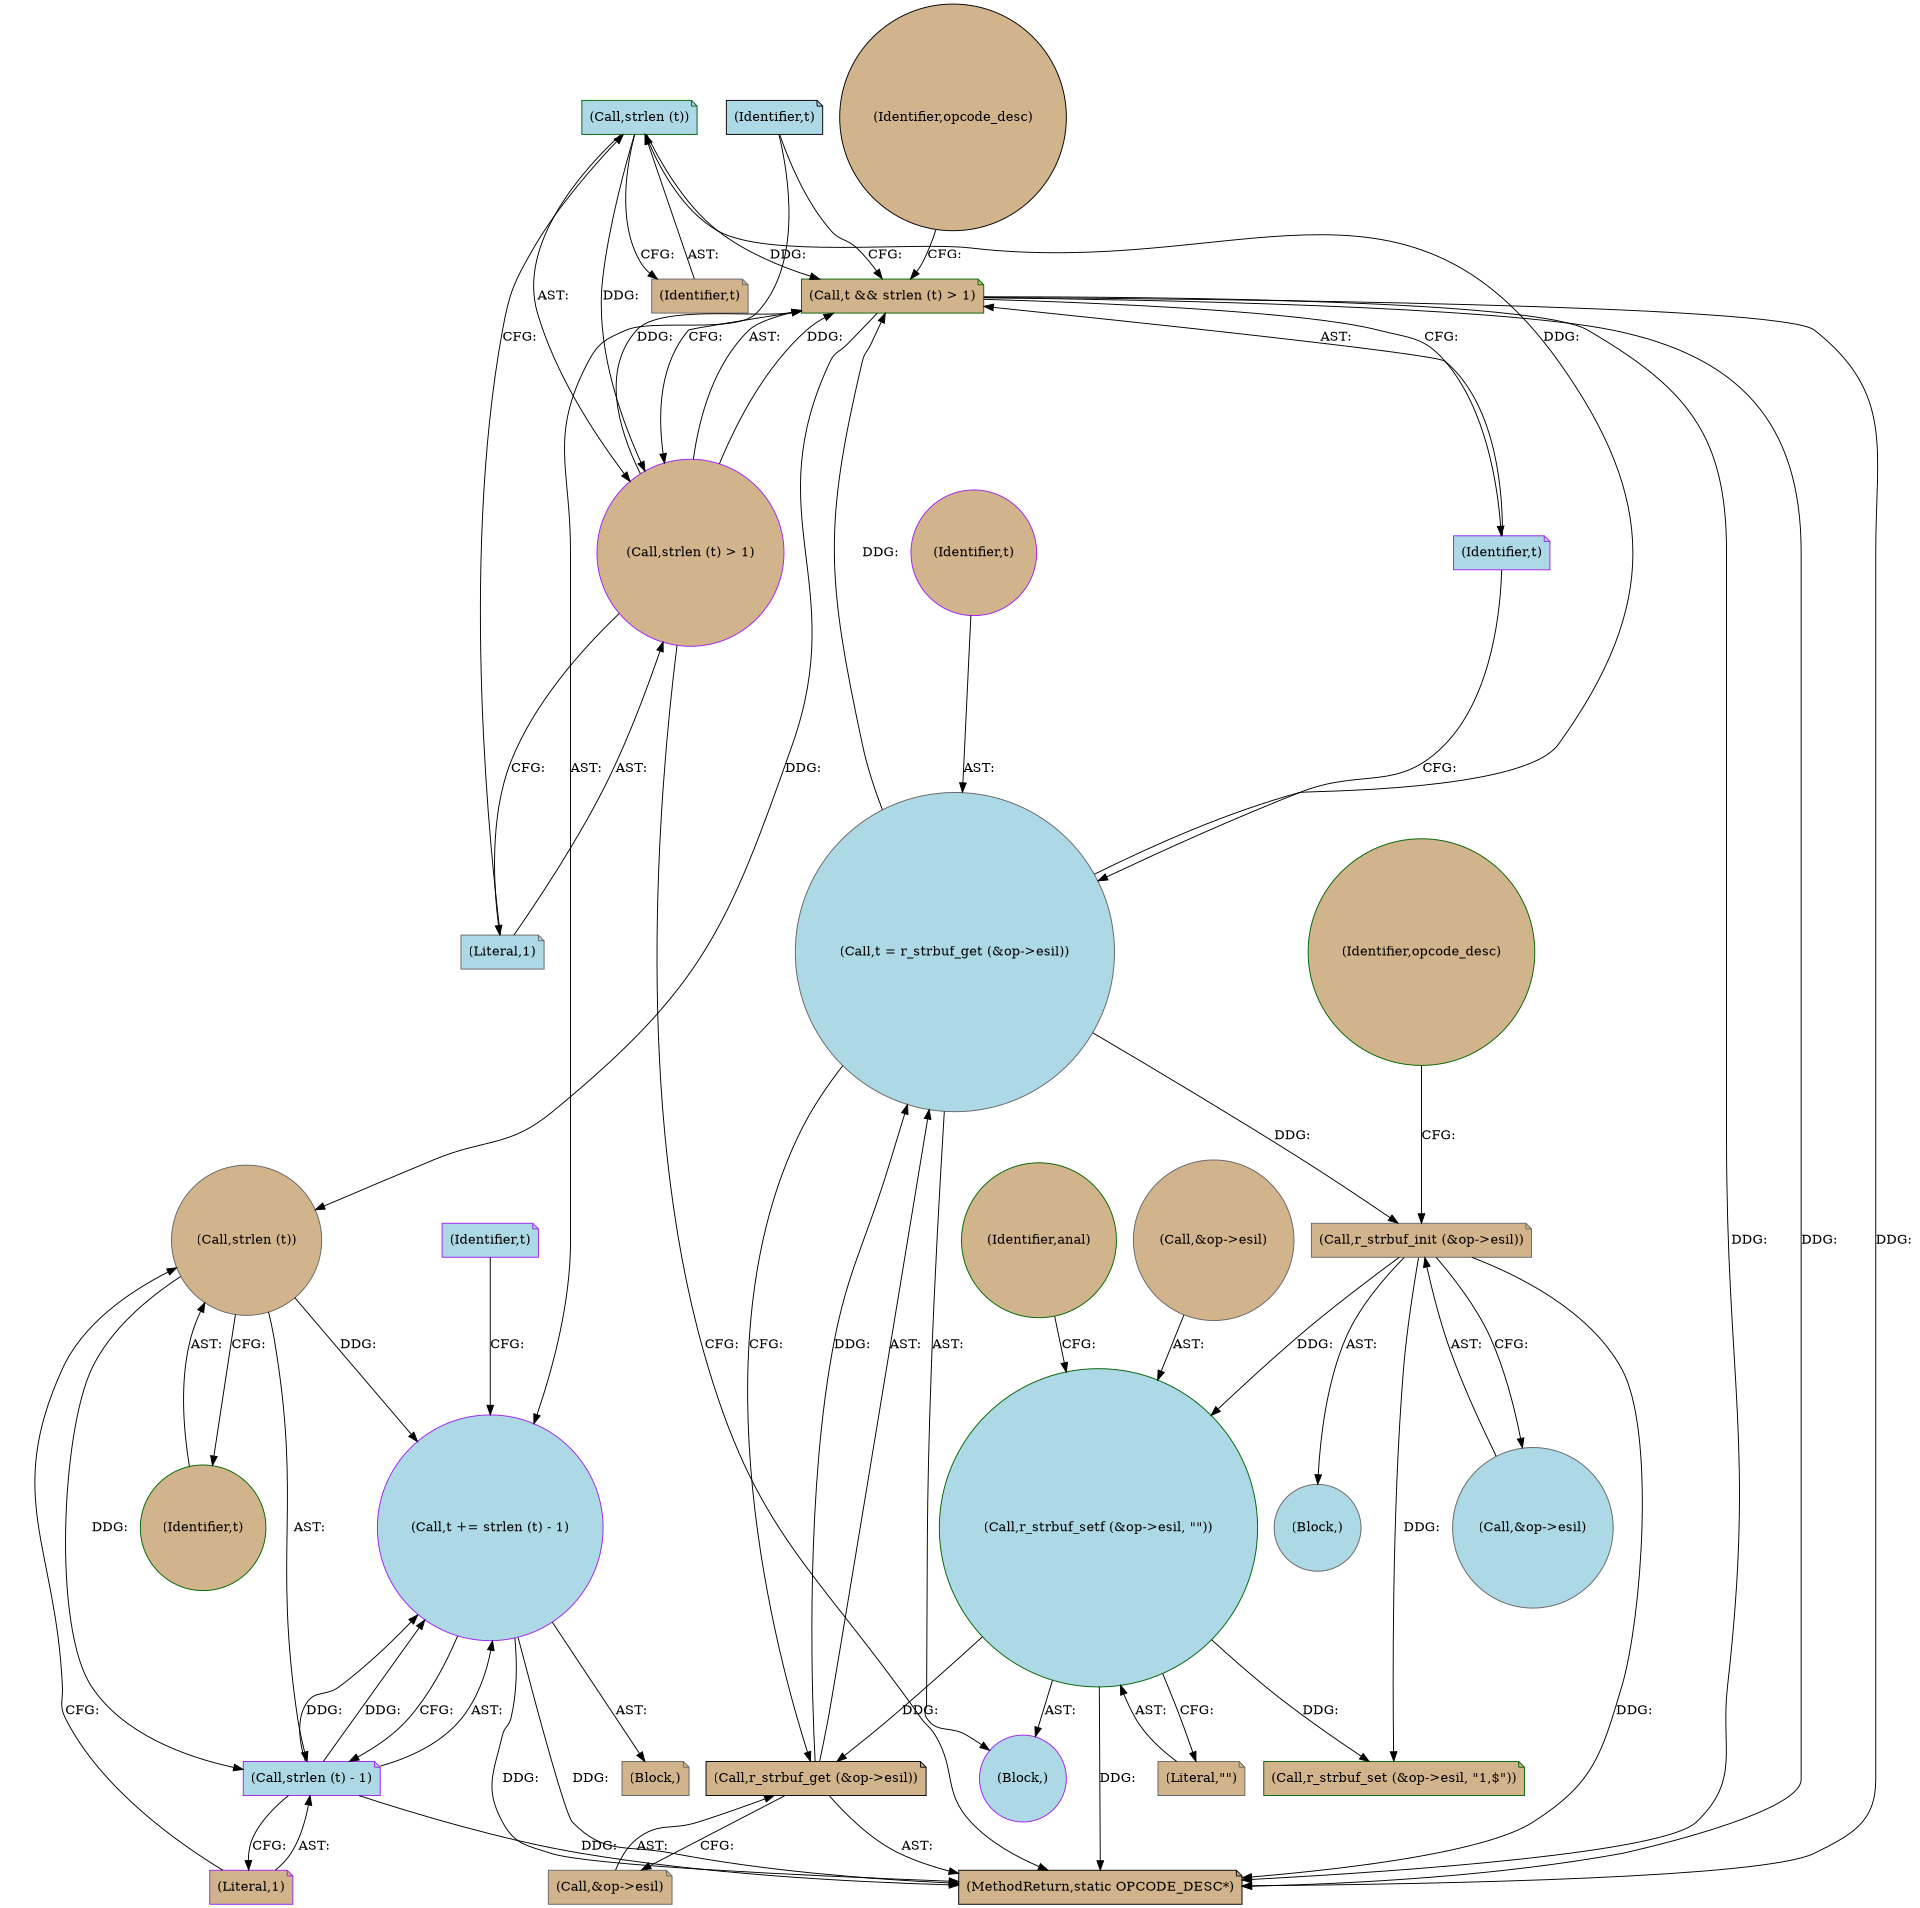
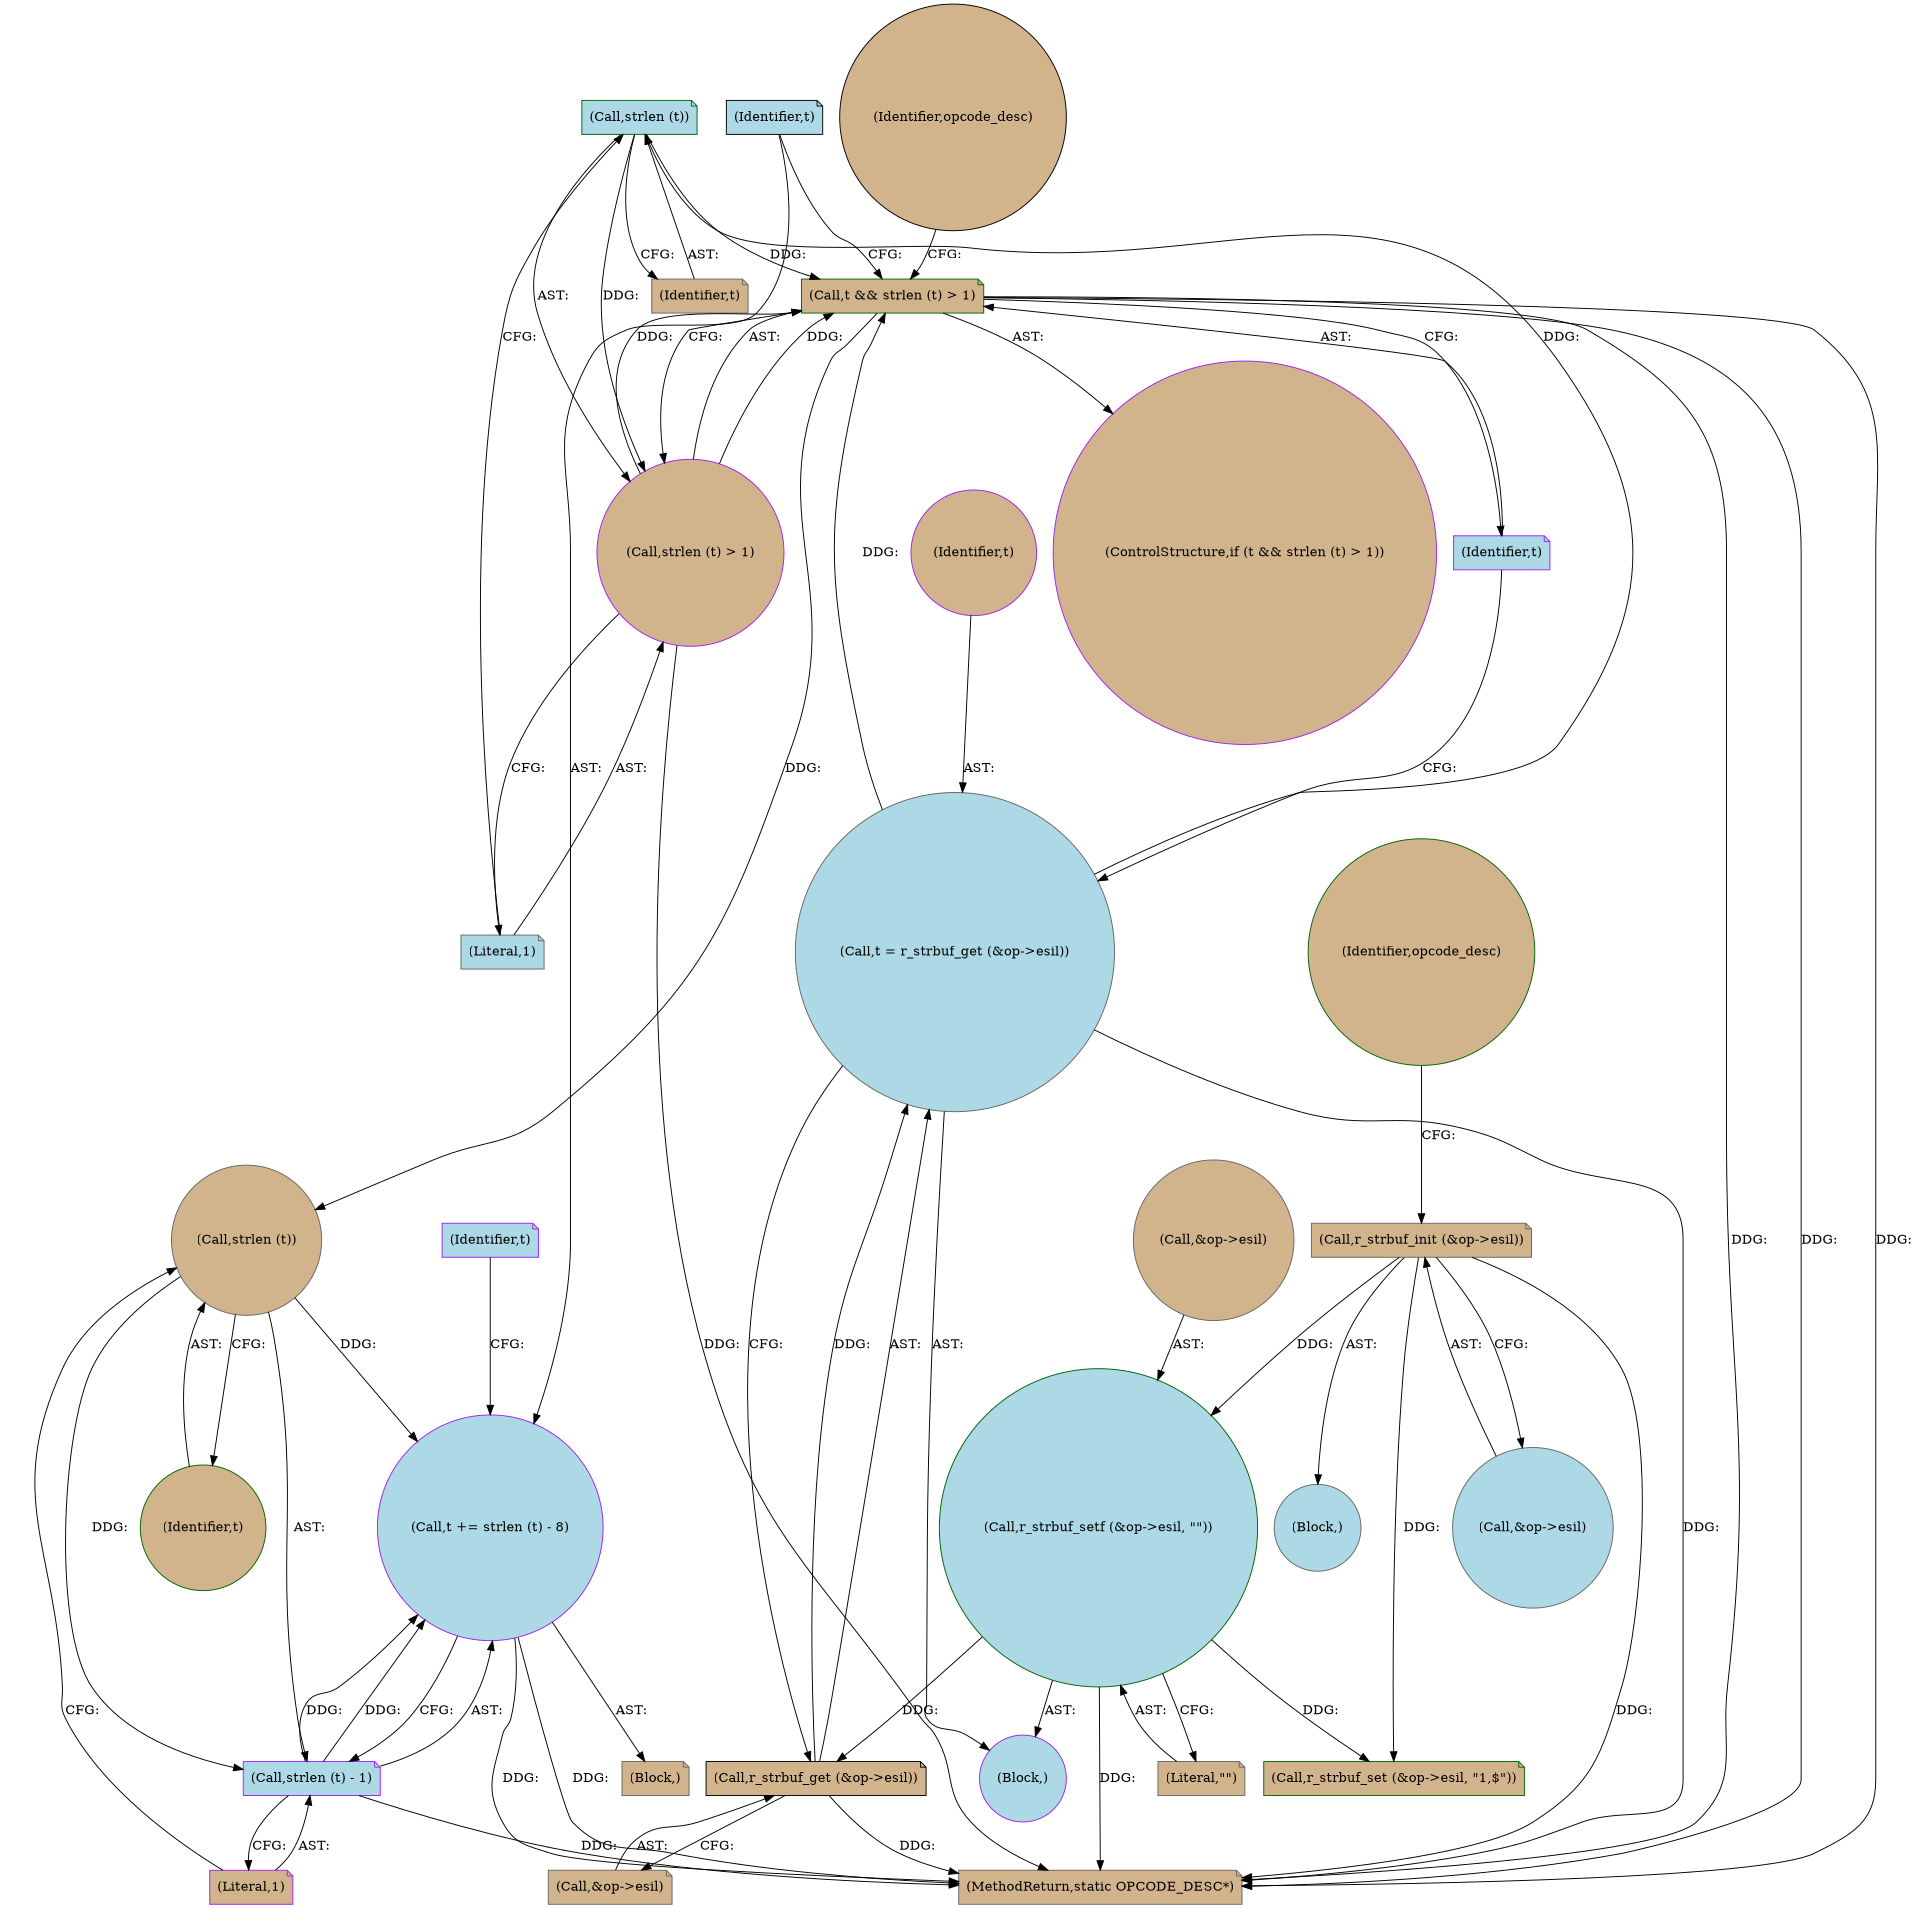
node "(ControlStructure,if (t && strlen (t) > 1))": added
edge "(Call,t = r_strbuf_get (&op->esil))" -> "(Call,r_strbuf_init (&op->esil))": now "(Call,t = r_strbuf_get (&op->esil))" -> "(MethodReturn,static OPCODE_DESC*)"
node "(Identifier,anal)": removed
edge "(Call,strlen (t) > 1)" -> "(MethodReturn,static OPCODE_DESC*)": label "CFG: " -> "DDG: "
node "(Call,t += strlen (t) - 1)": label "(Call,t += strlen (t) - 1)" -> "(Call,t += strlen (t) - 8)"
edge "(Call,r_strbuf_get (&op->esil))" -> "(MethodReturn,static OPCODE_DESC*)": label "AST: " -> "DDG: "
node "(MethodReturn,static OPCODE_DESC*)": color black -> gray40
